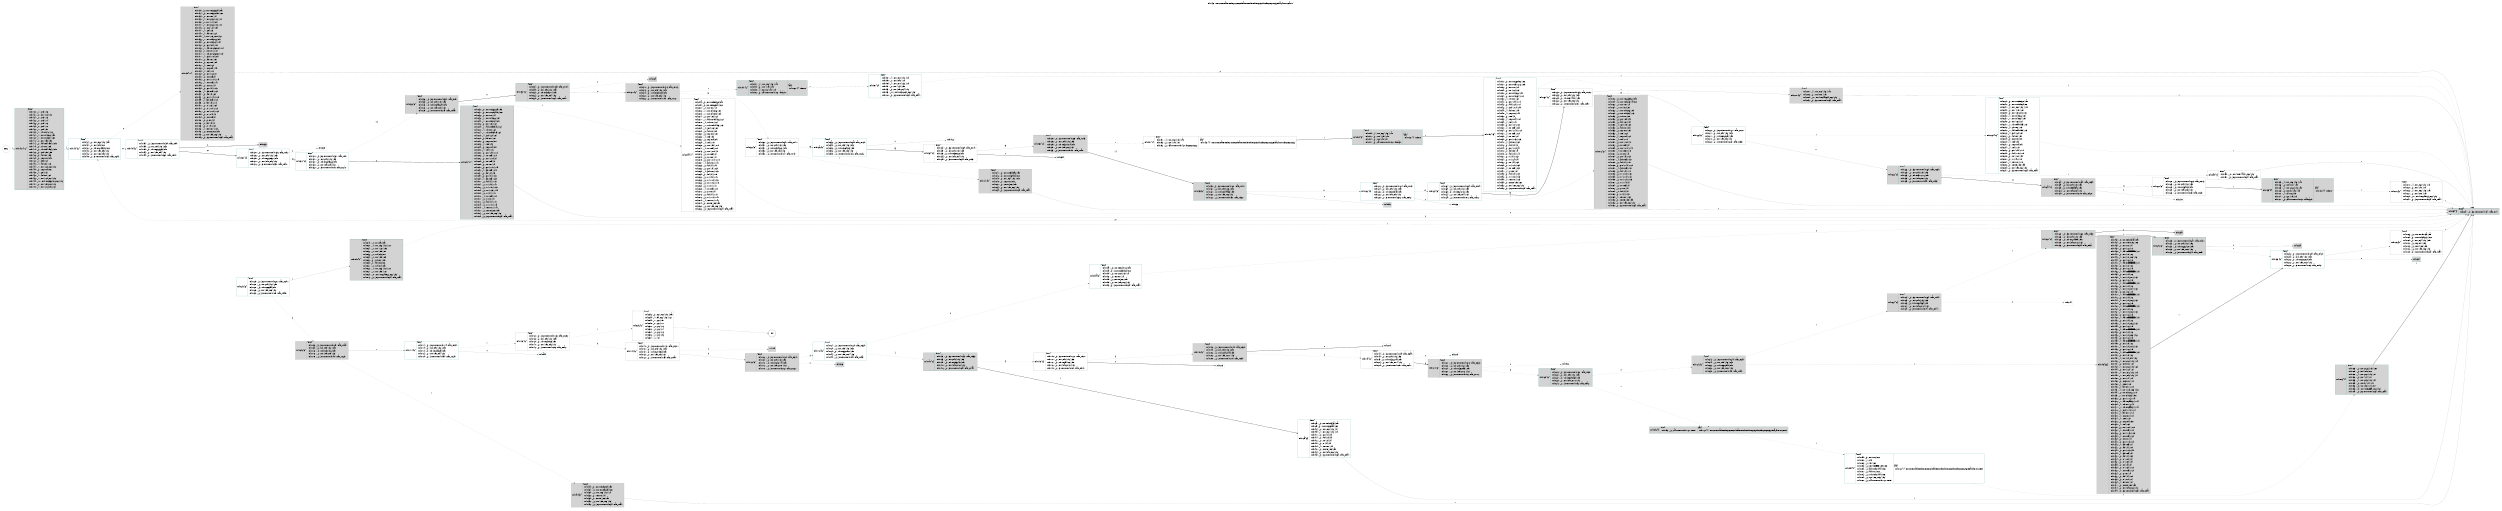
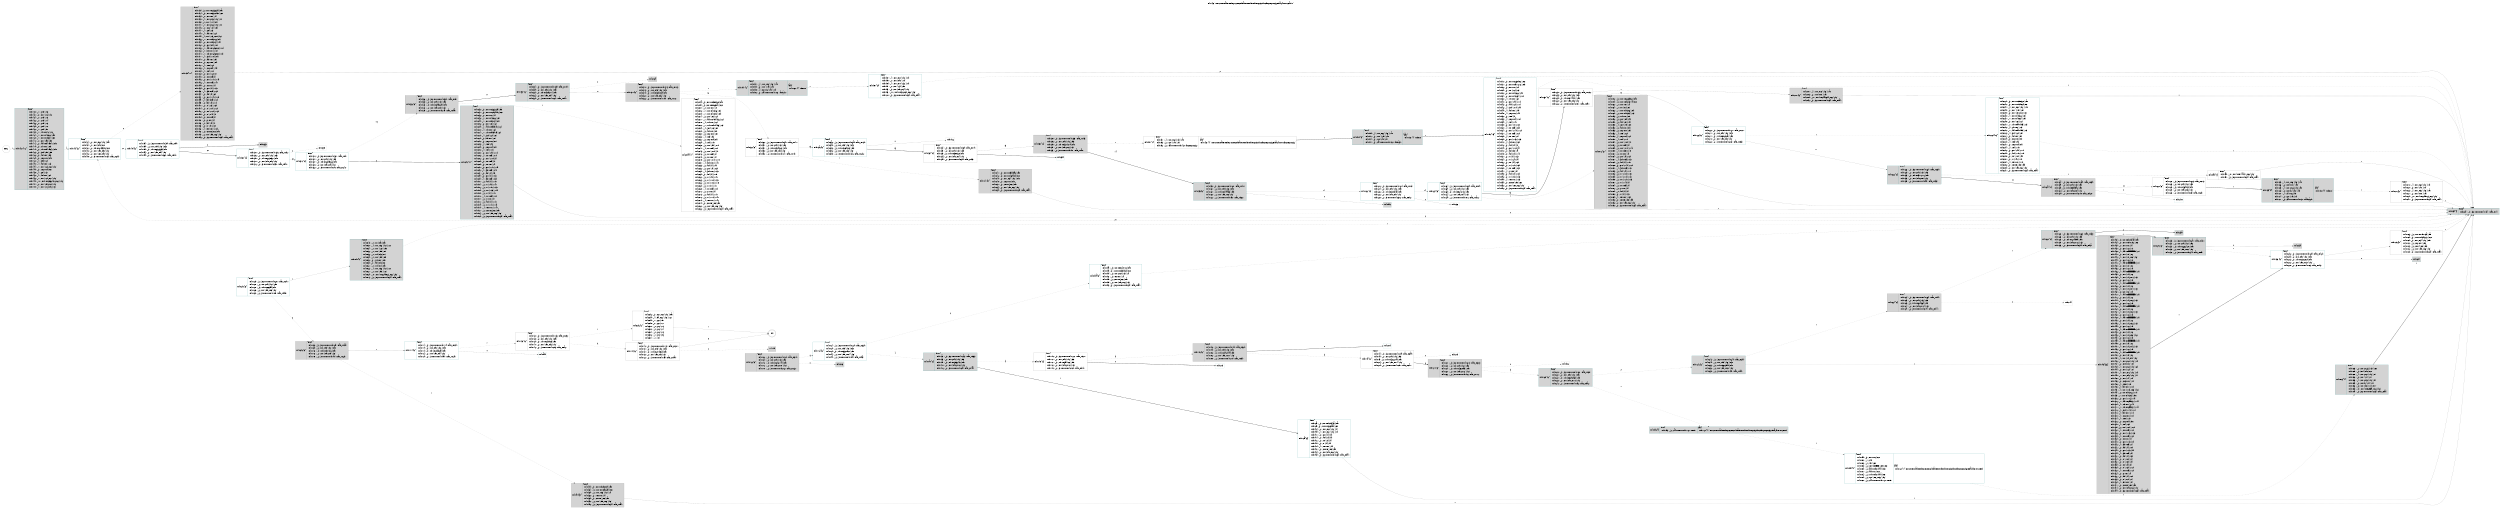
edge "0x40174c [28]" -> "0x401768 [28]": now "0x40174c [28]" -> "Exit"
